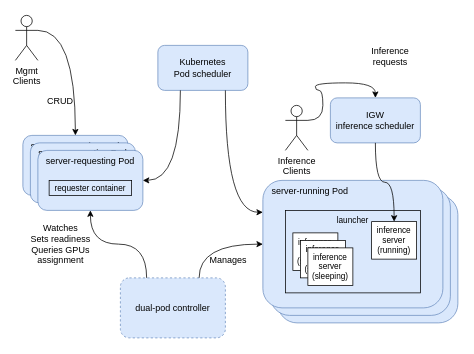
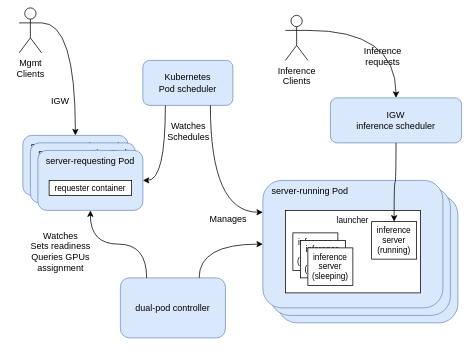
node "Mgmt Clients": moved (27, 38) -> (30, 30)
node "Inference requests": moved (390, 57) -> (383, 57)
node "Kubernetes Pod scheduler": moved (203, 68) -> (188, 83)
node "CRUD": label "CRUD" -> "IGW"
node "IGW inference scheduler": size 90x45 -> 131x45
node "Inference Clients": moved (297, 128) -> (297, 38)
node "Watches Schedules": added
node "requester container": fillcolor #dae8fc -> #ffffff
node "launcher": fillcolor #dae8fc -> #ffffff
node "Watches Sets readiness Queries GPUs assignment": moved (60, 244) -> (60, 252)
node "Manages": moved (228, 261) -> (228, 219)
node "dual-pod controller": style dashed -> solid
